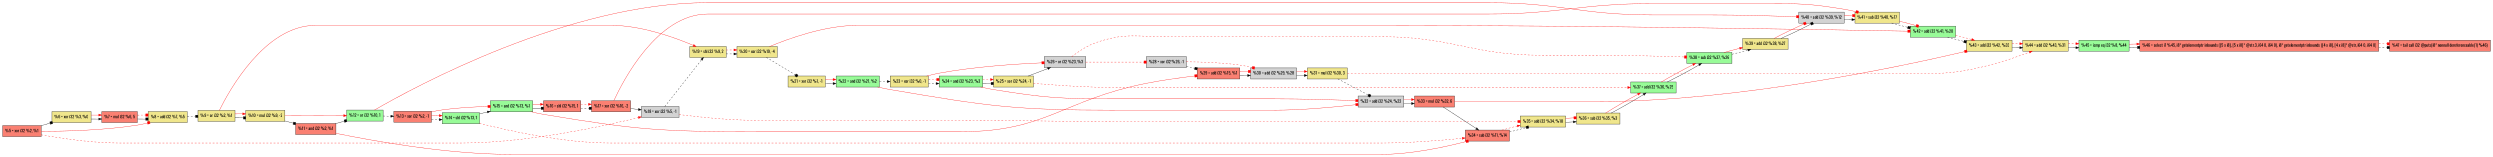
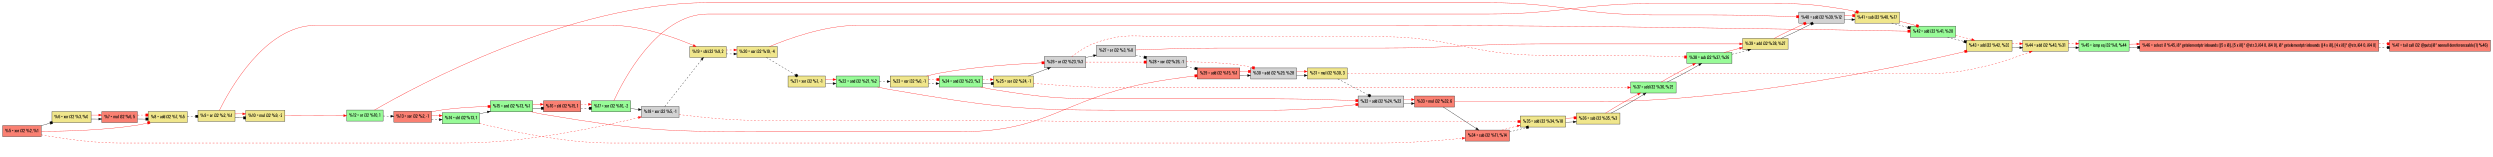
node "%27 = or i32 %3, %0": added
node "%17 = xor i32 %16, -2": fillcolor salmon -> palegreen
node "%11 = and i32 %2, %1": removed
